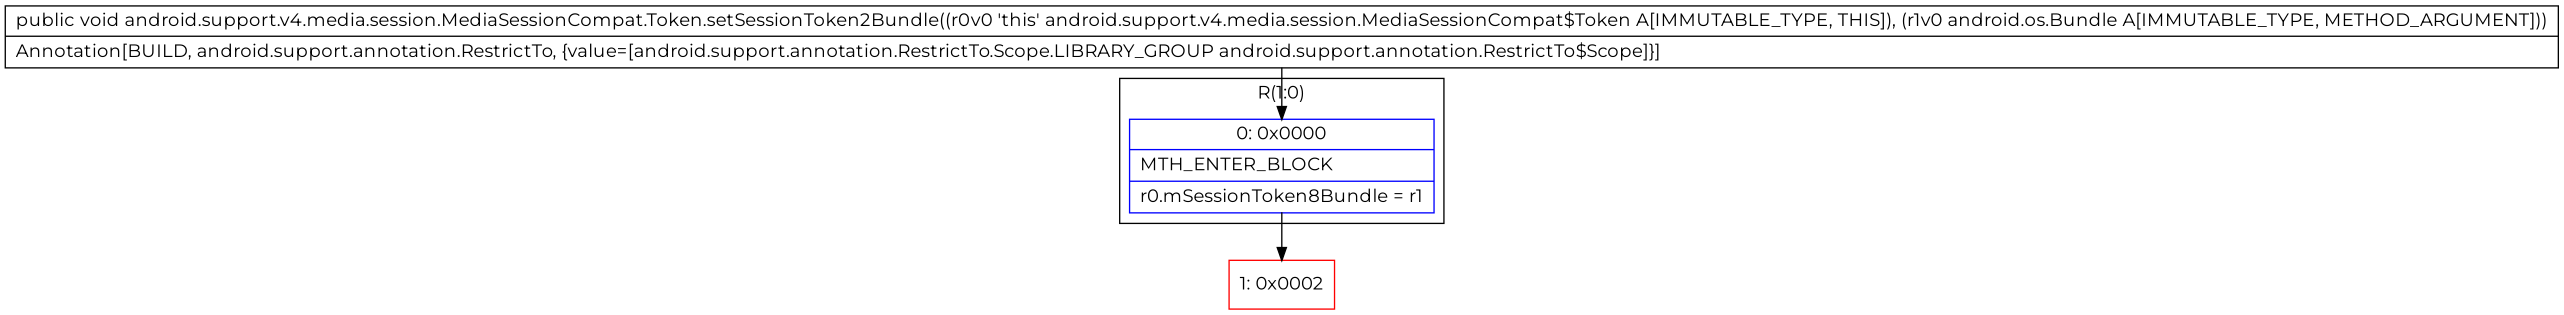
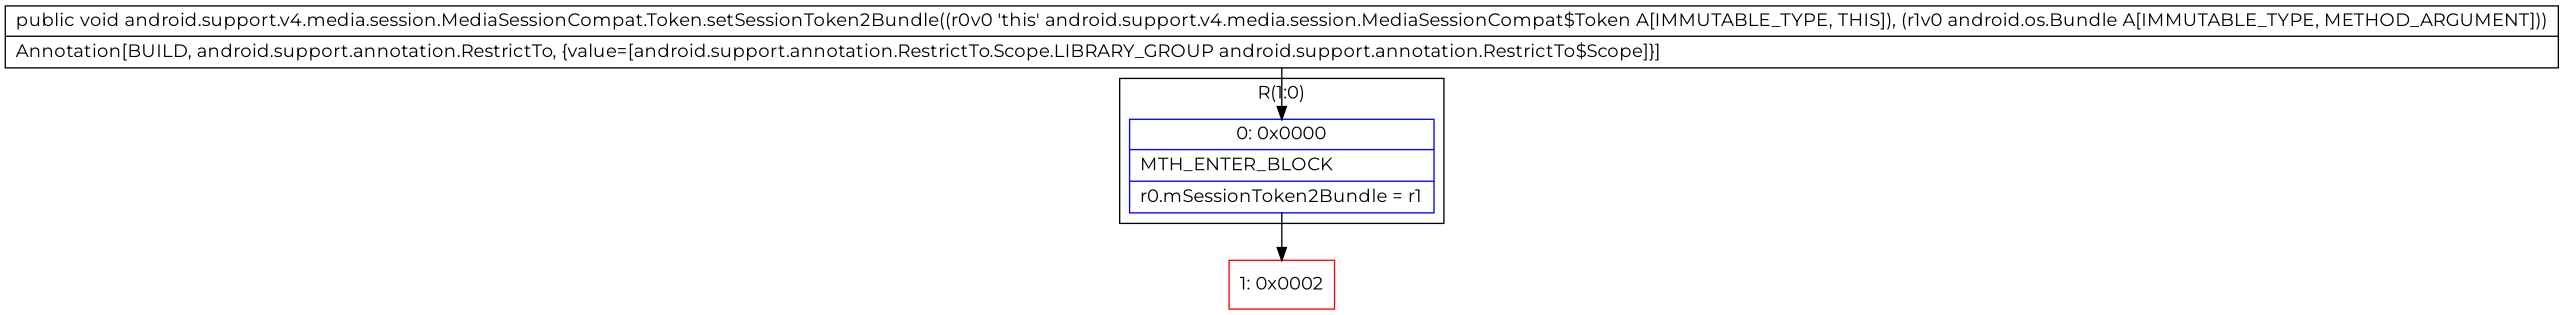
node "0: 0x0000": text "r0.mSessionToken8Bundle = r1" -> "r0.mSessionToken2Bundle = r1"
